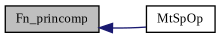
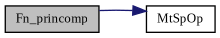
edge "MtSpOp" -> "Fn_princomp": reversed
